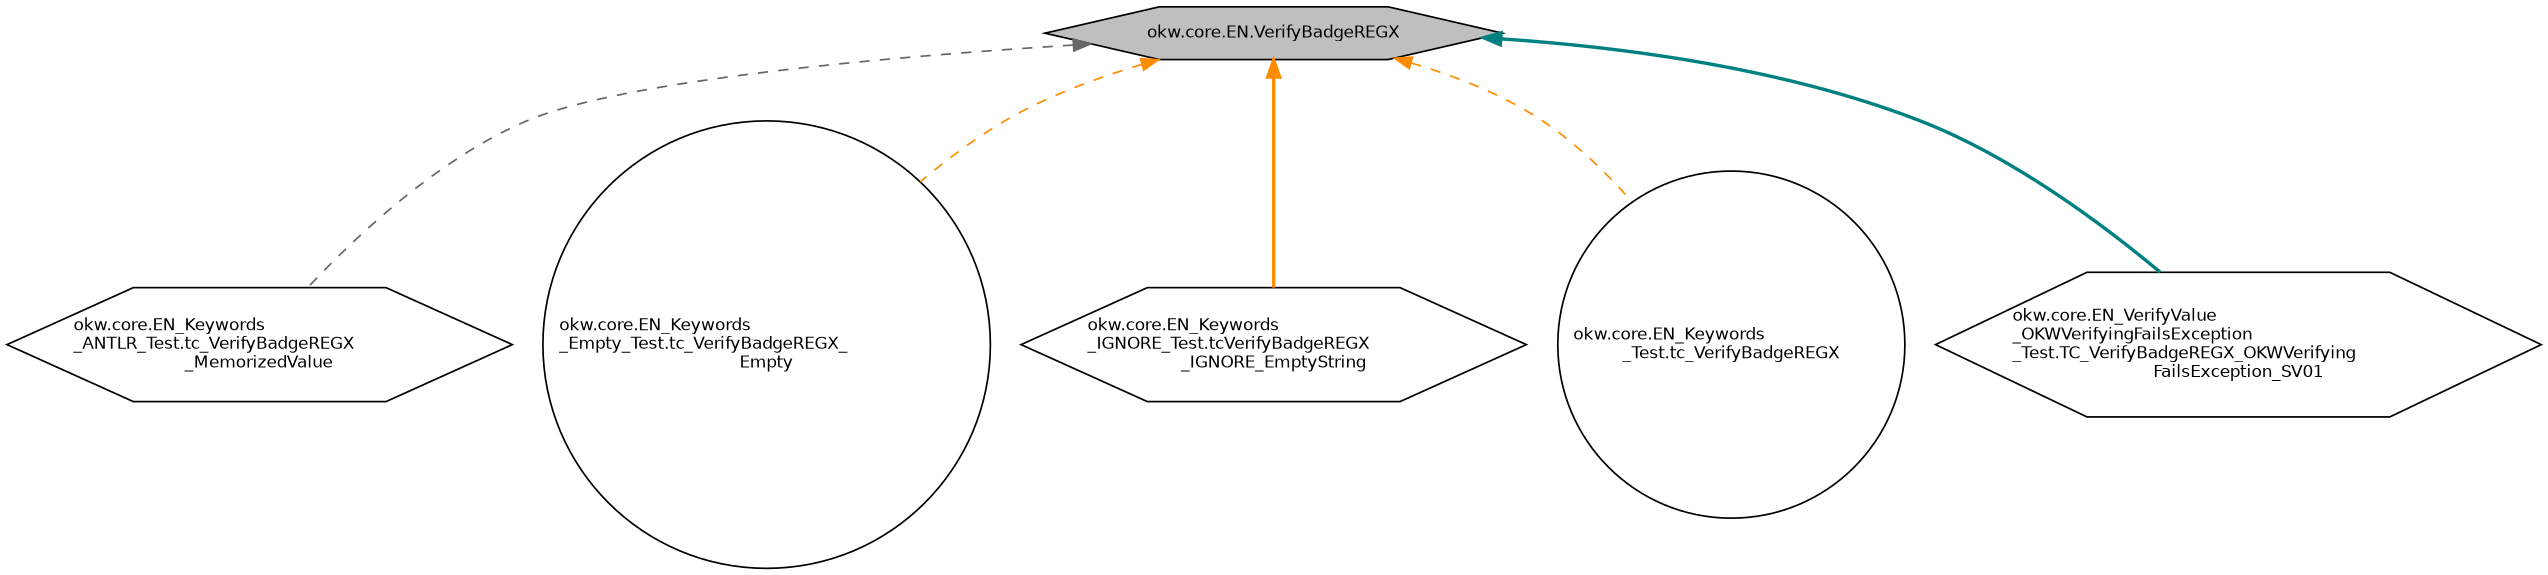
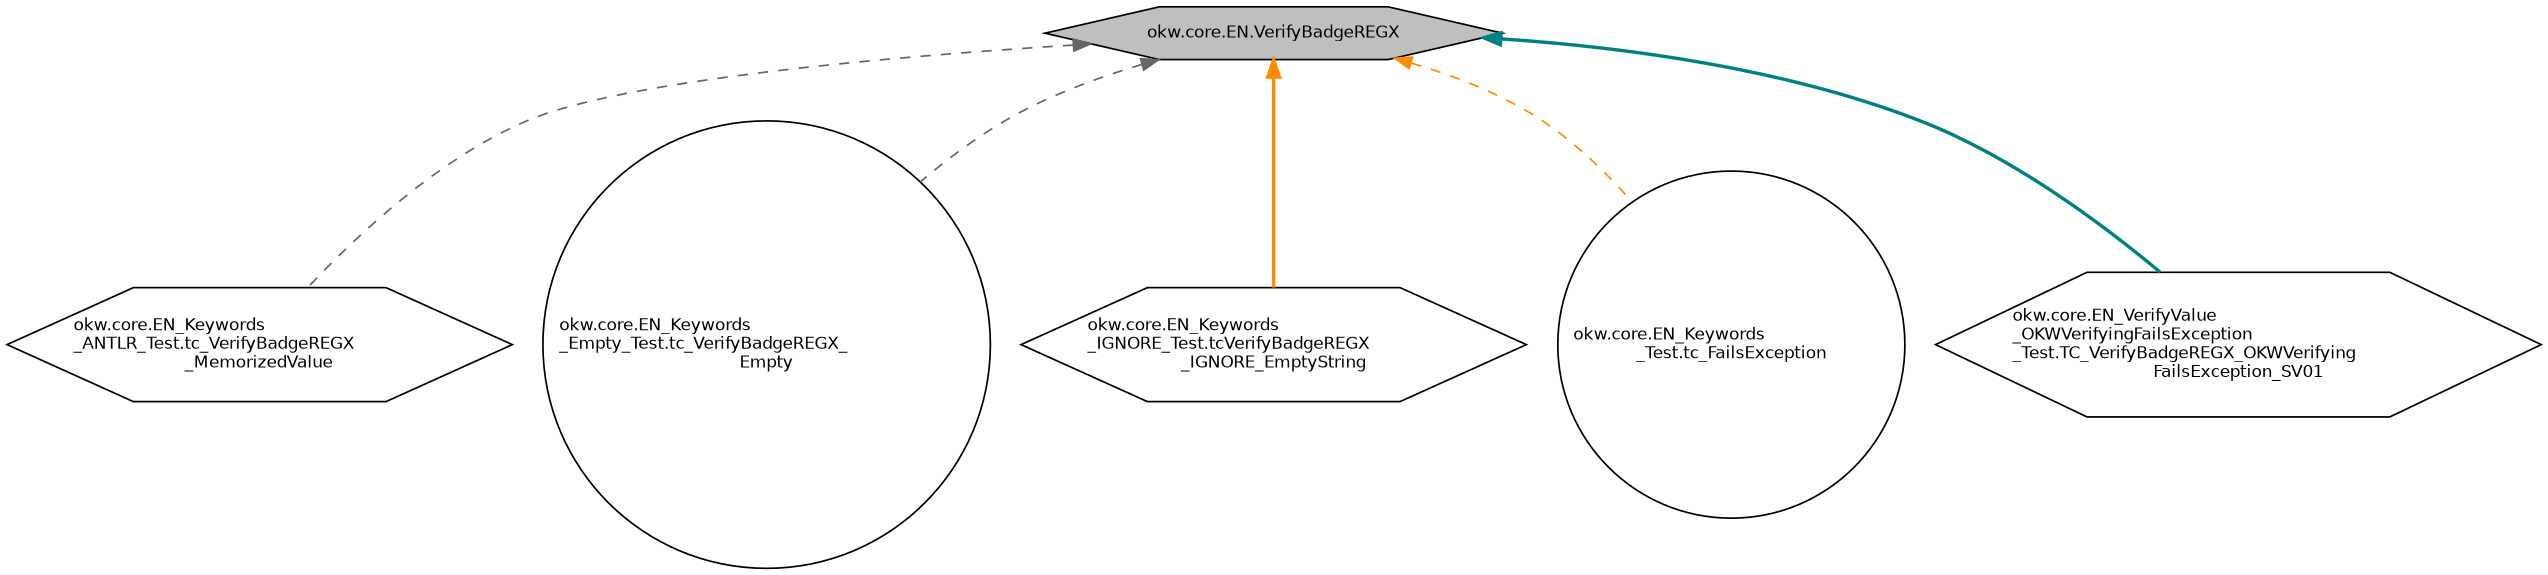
edge "okw.core.EN_Keywords _Empty_Test.tc_VerifyBadgeREGX_ Empty" -> "okw.core.EN.VerifyBadgeREGX": color darkorange -> gray40
node "okw.core.EN_Keywords _Test.tc_VerifyBadgeREGX": label "okw.core.EN_Keywords _Test.tc_VerifyBadgeREGX" -> "okw.core.EN_Keywords _Test.tc_FailsException"
